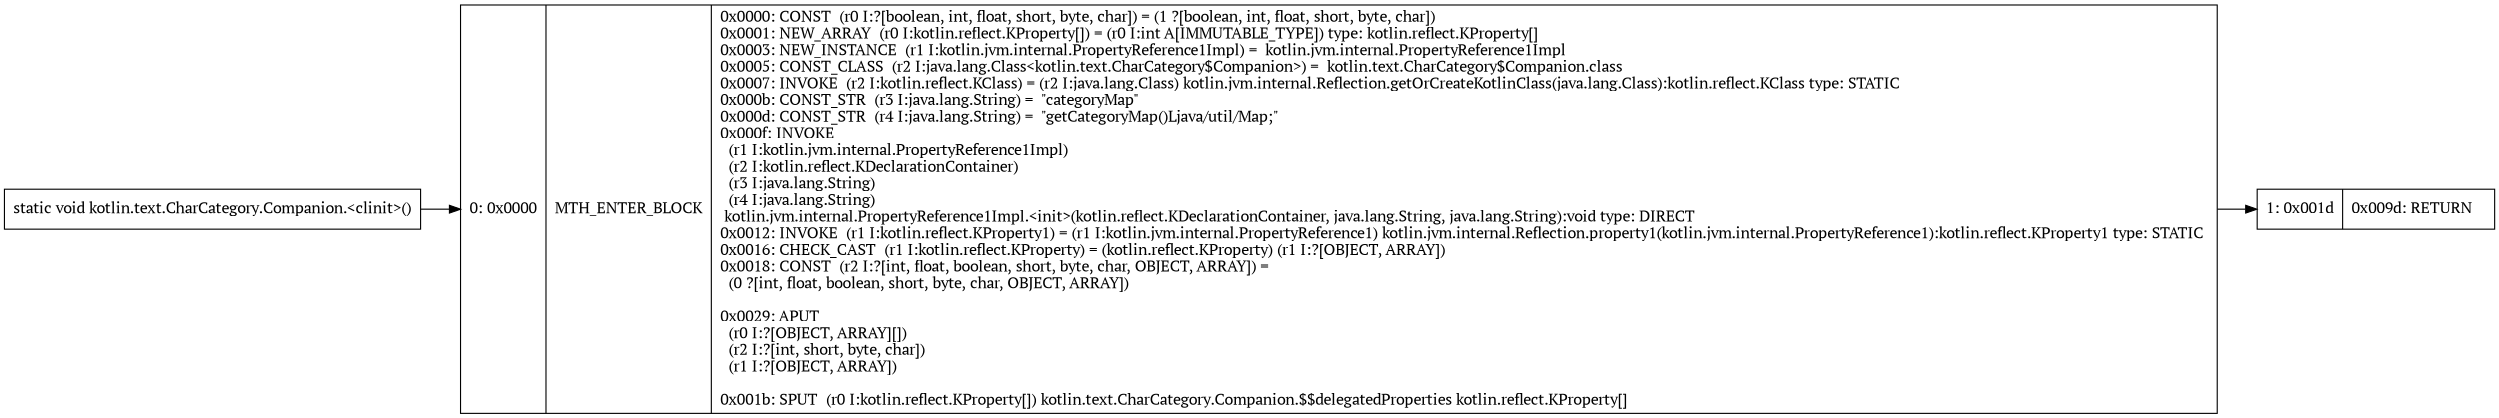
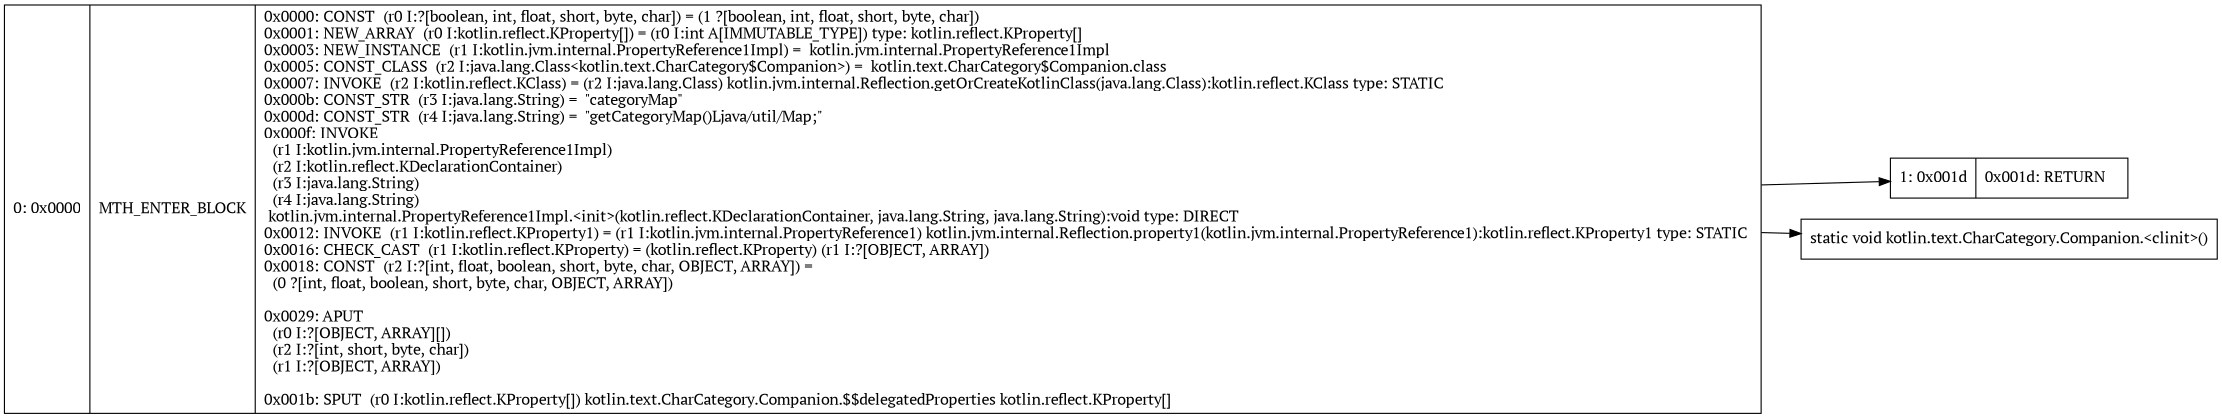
edge "static void kotlin.text.CharCategory.Companion.<clinit>()" -> "0: 0x0000": reversed
node "1: 0x001d": text "0x009d: RETURN" -> "0x001d: RETURN"
